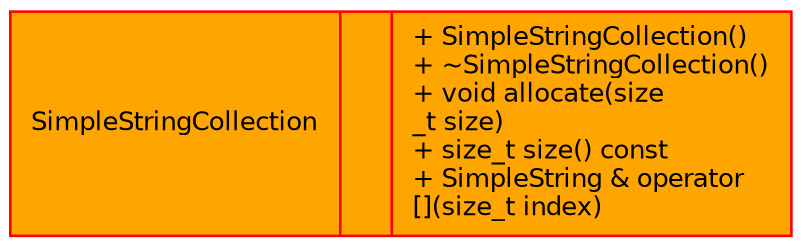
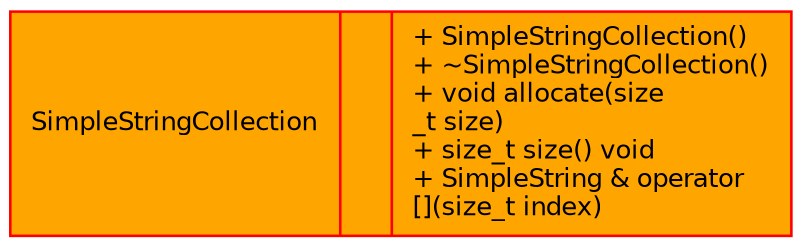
node "SimpleStringCollection": text "+ size_t size() const" -> "+ size_t size() void"
